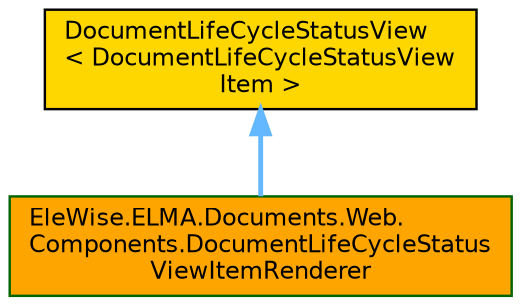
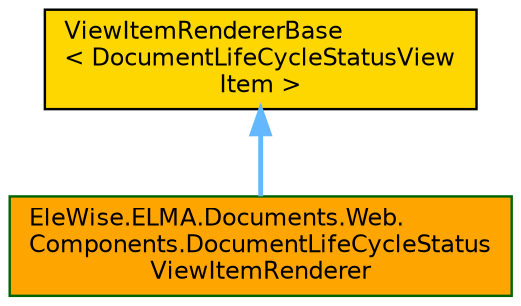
node "DocumentLifeCycleStatusView < DocumentLifeCycleStatusView Item >": label "DocumentLifeCycleStatusView < DocumentLifeCycleStatusView Item >" -> "ViewItemRendererBase < DocumentLifeCycleStatusView Item >"
